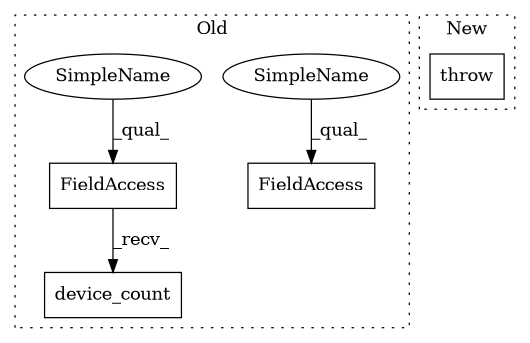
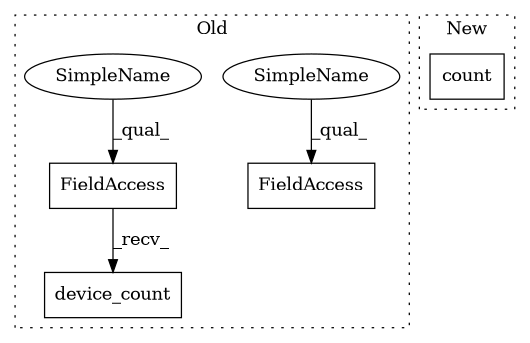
node "throw": label "throw" -> "count"
